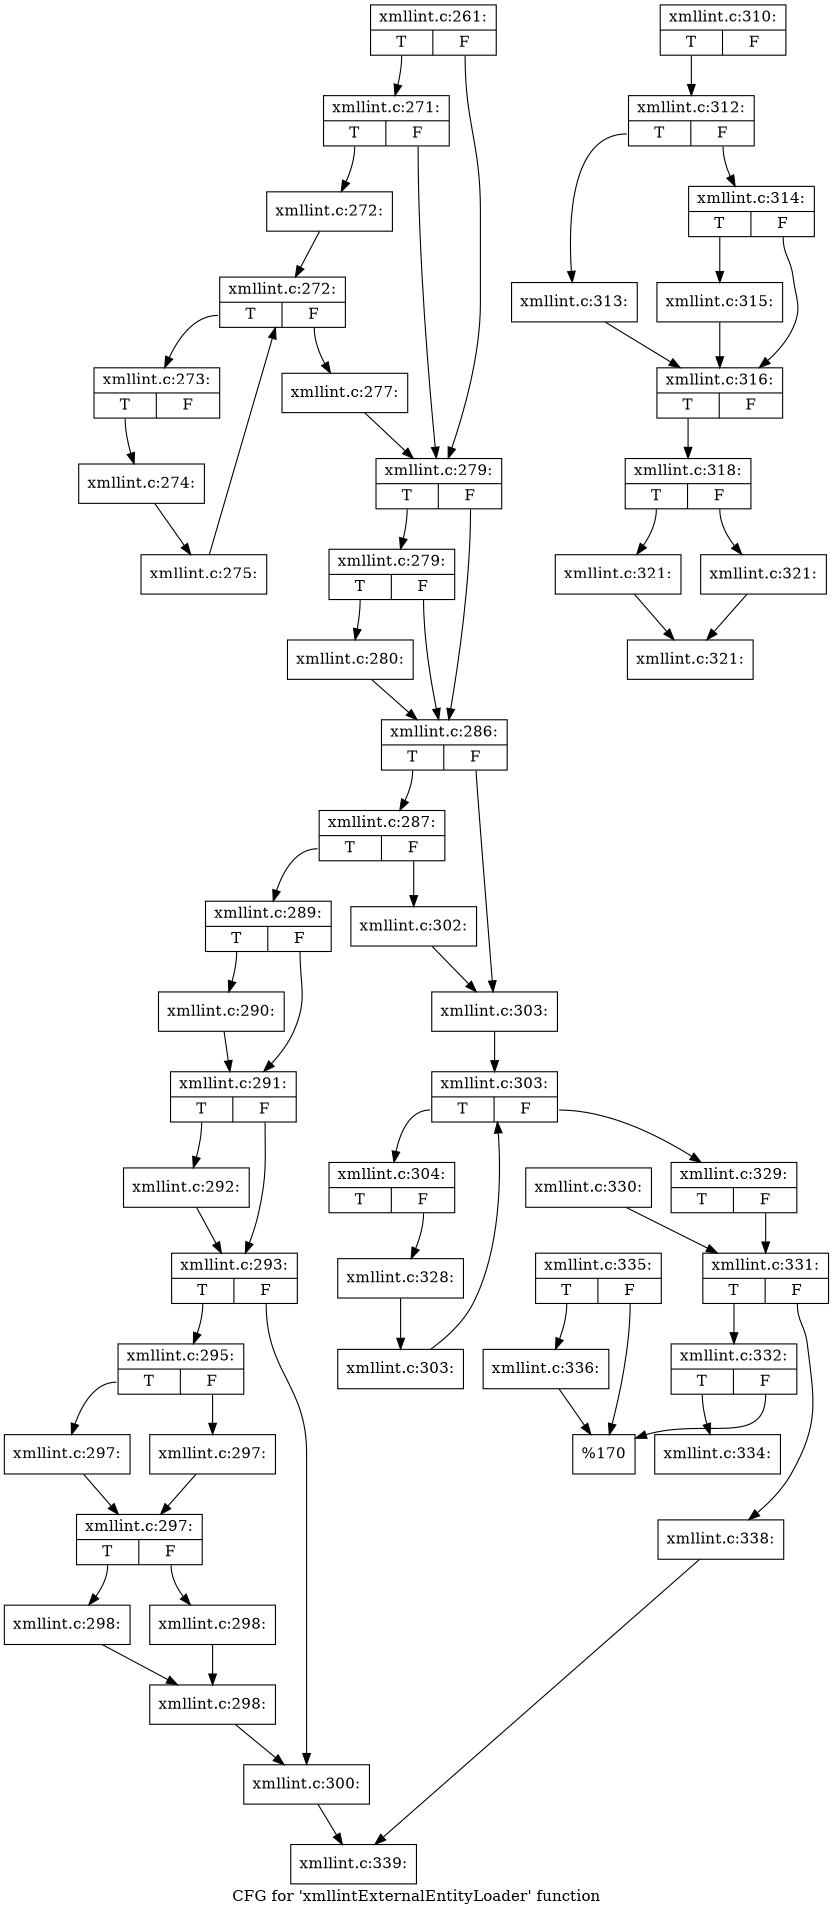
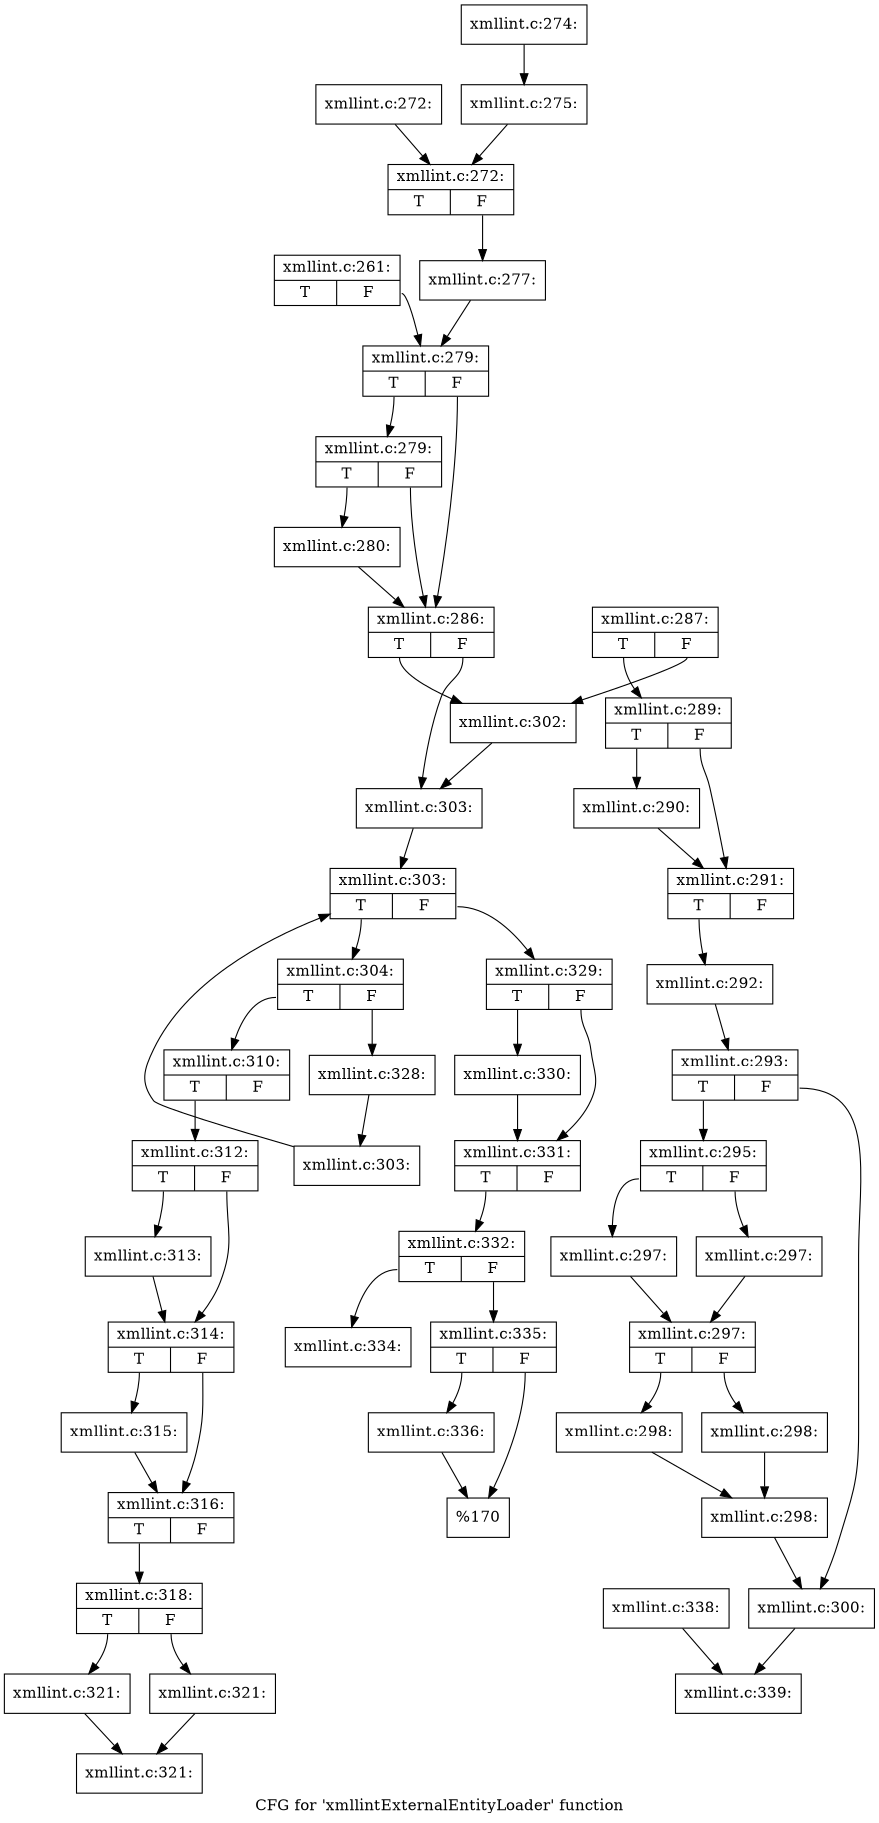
node "xmllint.c:271:": removed
edge "xmllint.c:313:" -> "xmllint.c:316:": now "xmllint.c:313:" -> "xmllint.c:314:"
node "xmllint.c:273:": removed
edge "xmllint.c:286:" -> "xmllint.c:287:": now "xmllint.c:286:" -> "xmllint.c:302:"
edge "xmllint.c:304:" -> "xmllint.c:310:": added
edge "xmllint.c:329:" -> "xmllint.c:330:": added
edge "xmllint.c:291:" -> "xmllint.c:293:": removed
edge "xmllint.c:331:" -> "xmllint.c:338:": removed
edge "xmllint.c:332:" -> "%170": now "xmllint.c:332:" -> "xmllint.c:335:"
